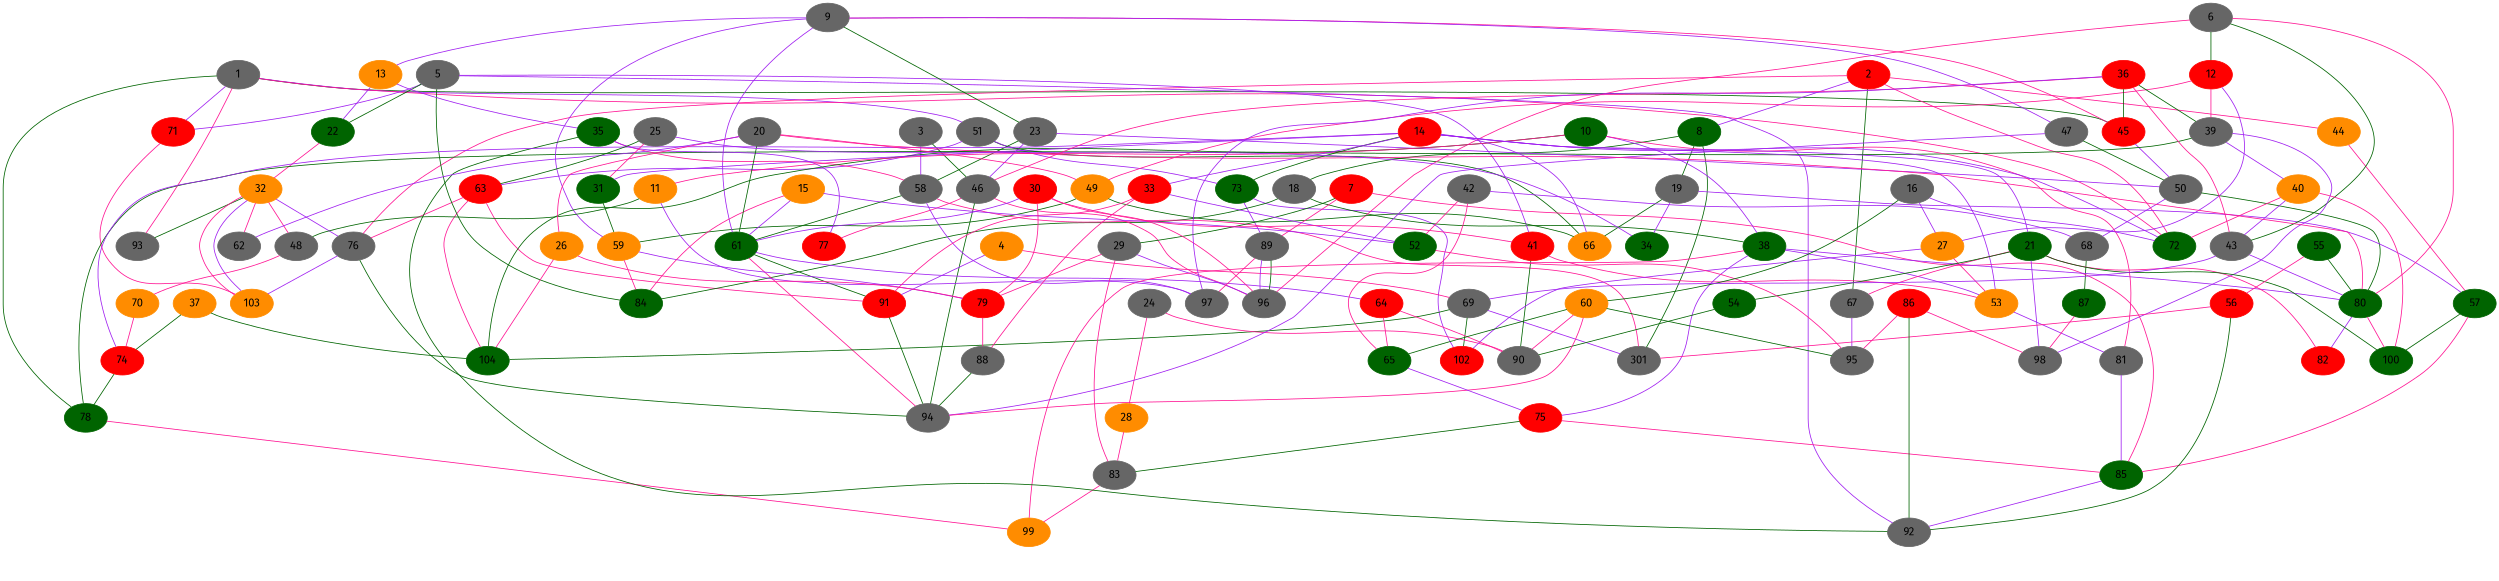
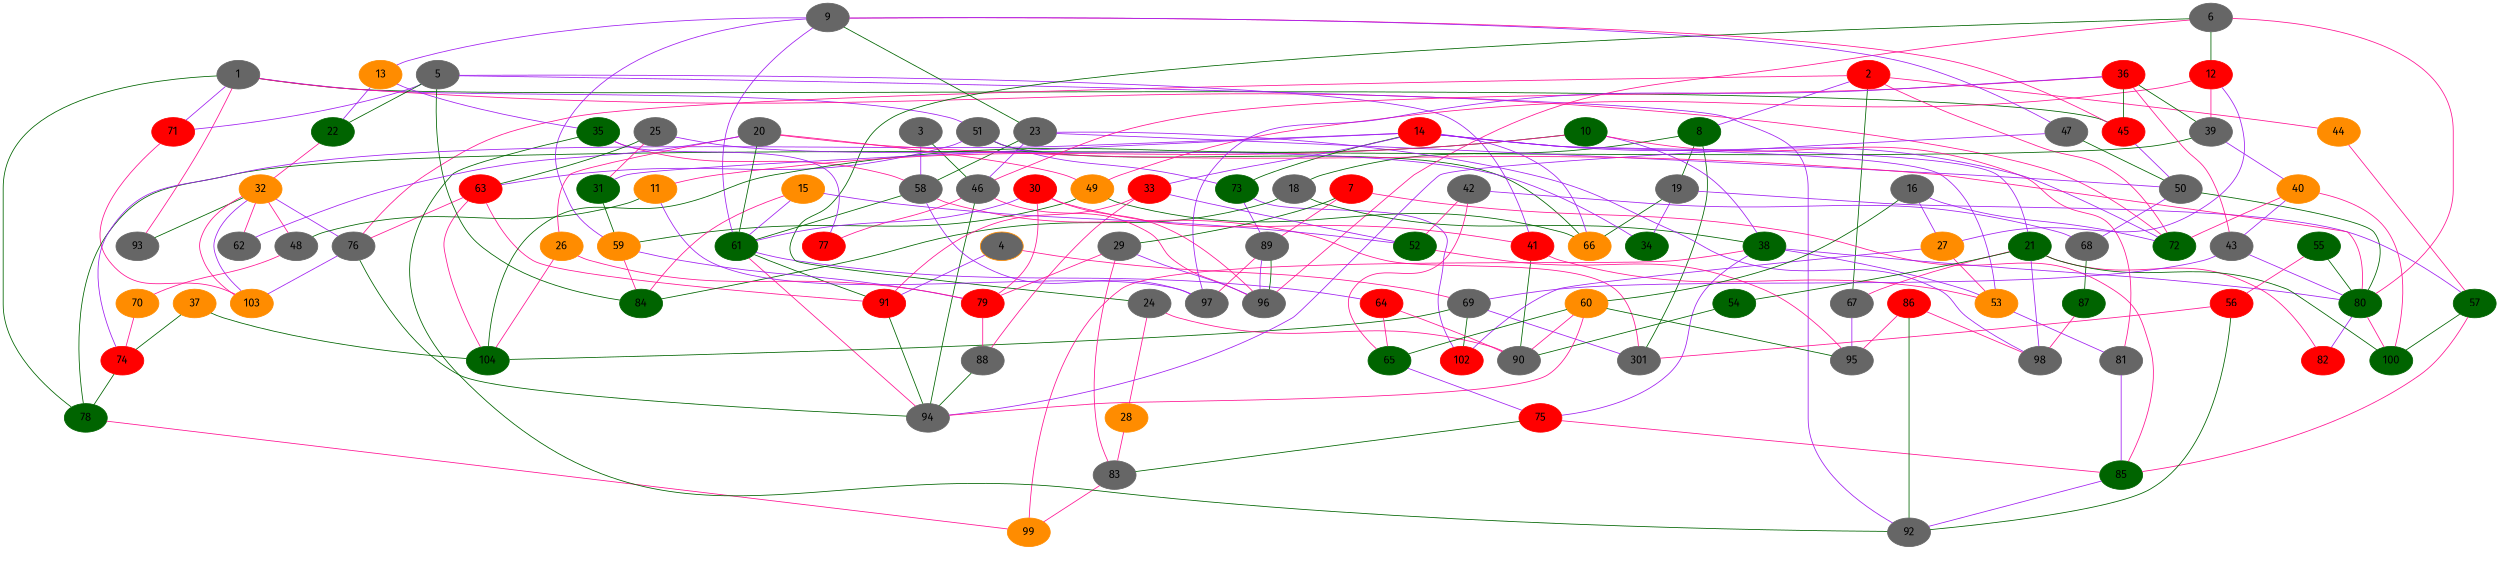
edge "6" -- "43": now "6" -- "24"
node "4": fillcolor darkorange -> gray40
edge "39" -- "98": now "23" -- "98"
